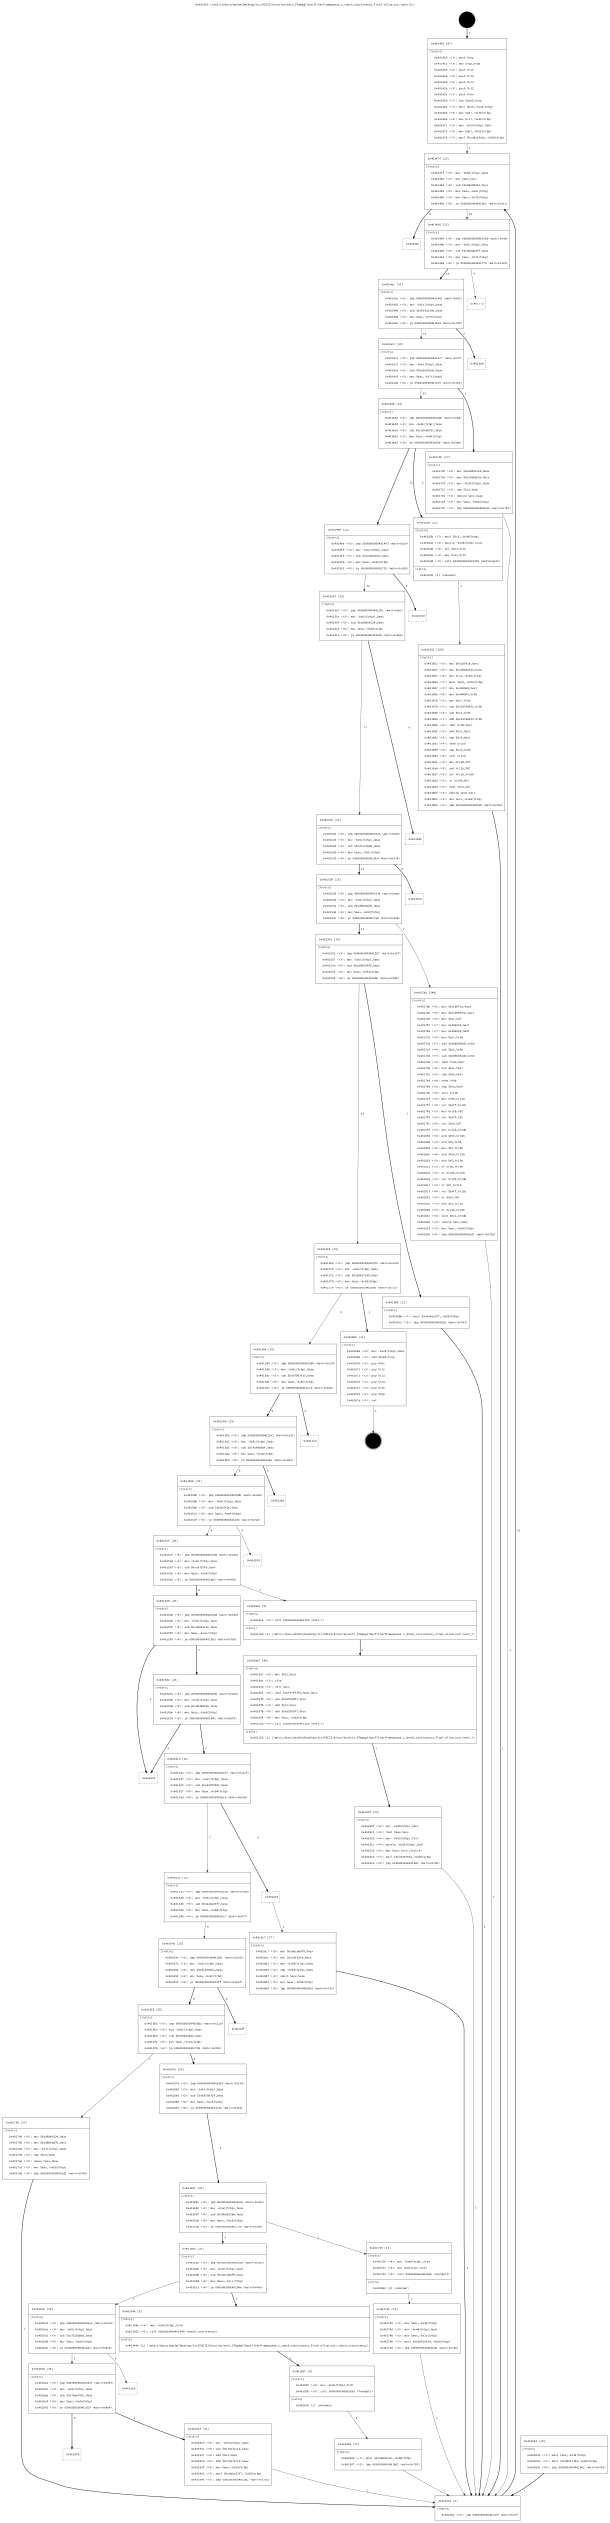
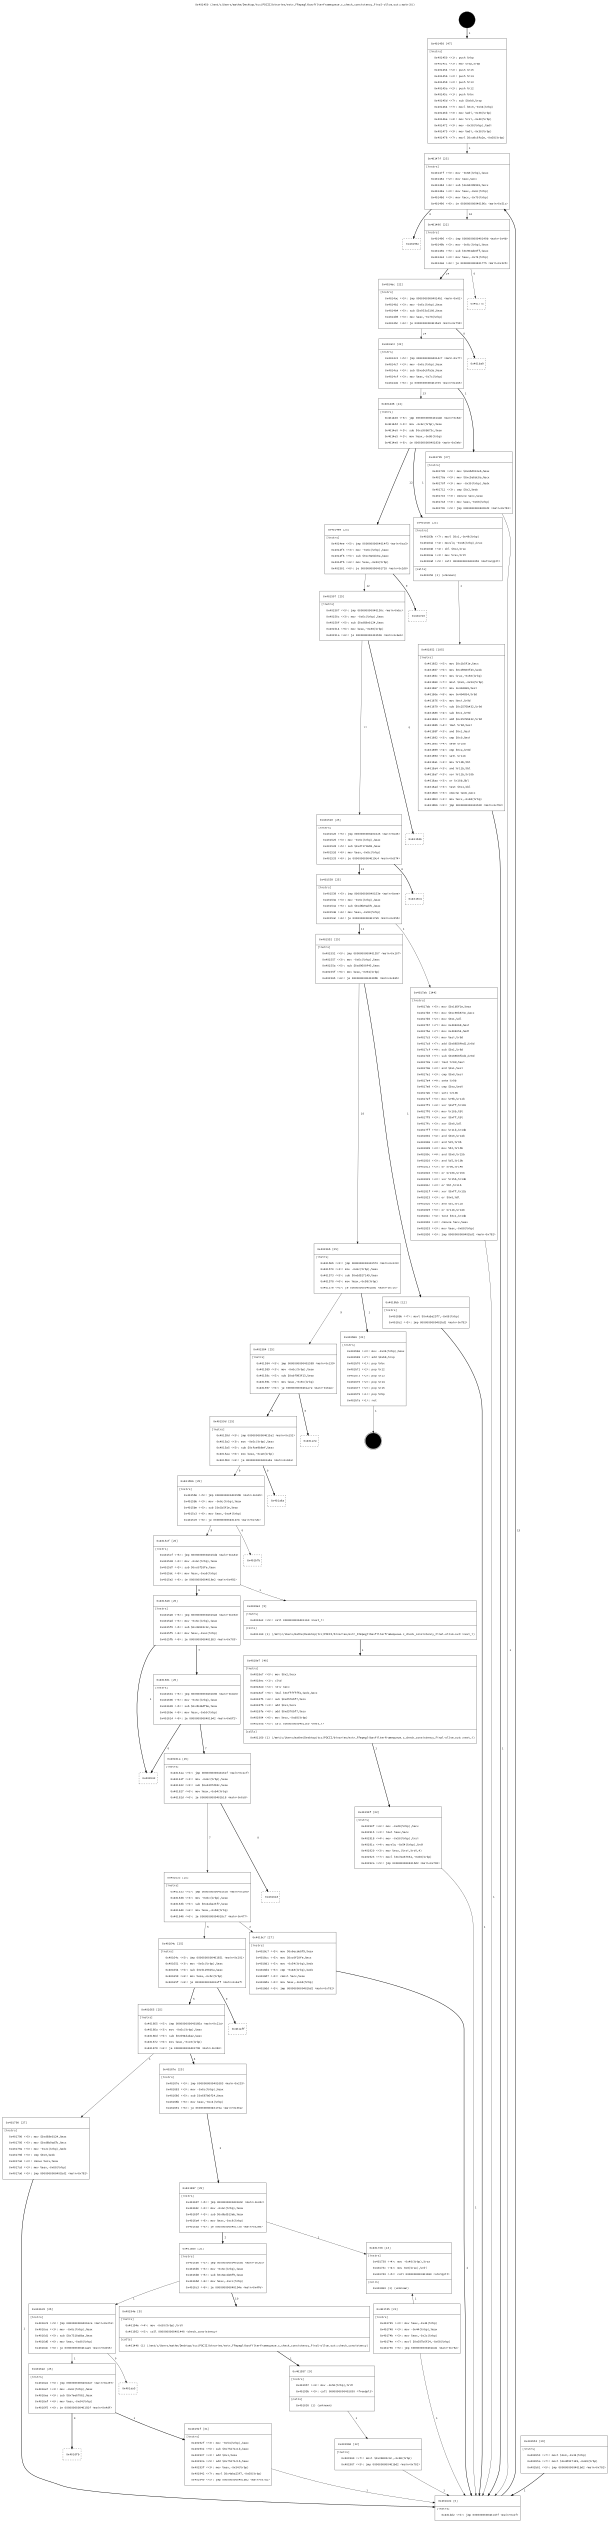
edge "0x401b18" -> "0x4018c7 [27]": now "0x401633 [25]" -> "0x4018c7 [27]"
edge "0x401738 [13]" -> "0x401745 [21]": reversed
edge "0x4016b0 [25]" -> "0x40194e [9]": label " 1" -> " 10"
